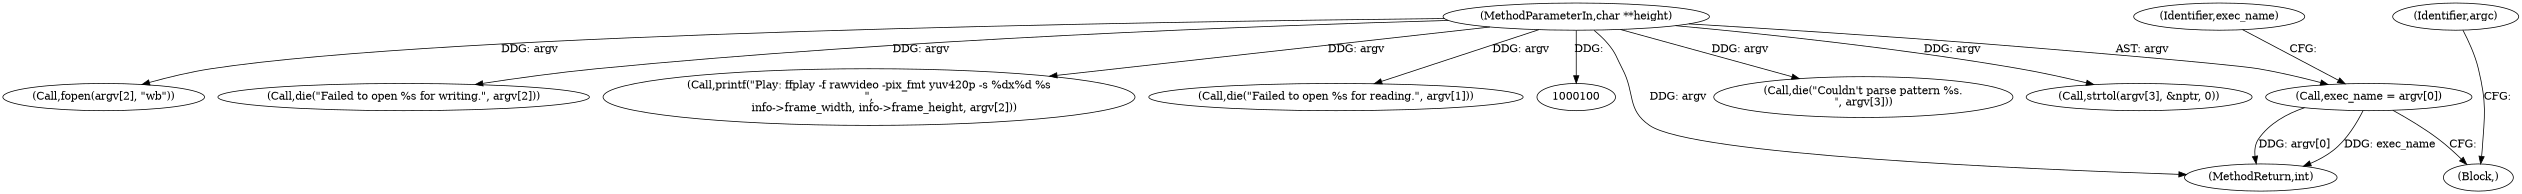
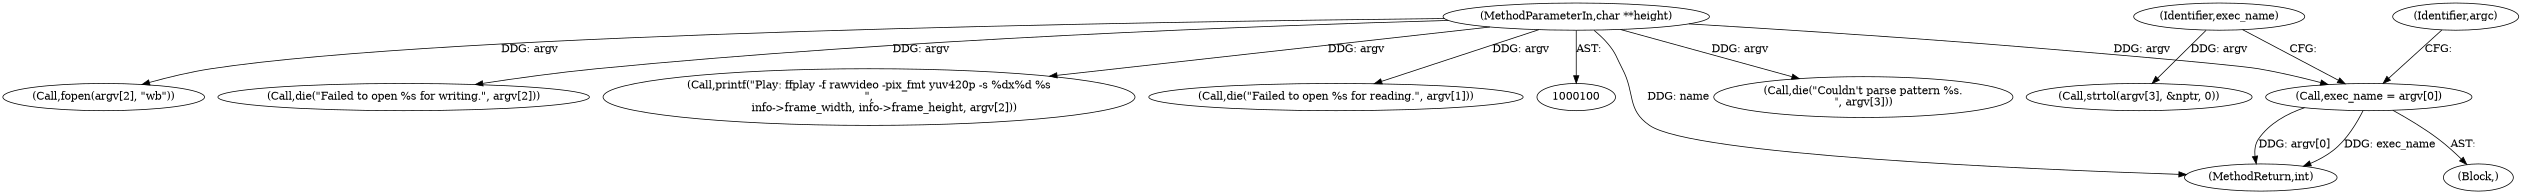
edge "(MethodParameterIn,char **height)" -> "(Call,strtol(argv[3], &nptr, 0))": now "(Identifier,exec_name)" -> "(Call,strtol(argv[3], &nptr, 0))"
edge "(MethodParameterIn,char **height)" -> "1000100": label "DDG: " -> "AST: "
edge "(MethodParameterIn,char **height)" -> "(Call,exec_name = argv[0])": label "AST: argv" -> "DDG: argv"
edge "(Identifier,argc)" -> "(Block,)": now "(Identifier,argc)" -> "(Call,exec_name = argv[0])"
edge "(MethodParameterIn,char **height)" -> "(MethodReturn,int)": label "DDG: argv" -> "DDG: name"
edge "(Call,exec_name = argv[0])" -> "(Block,)": label "CFG: " -> "AST: "
